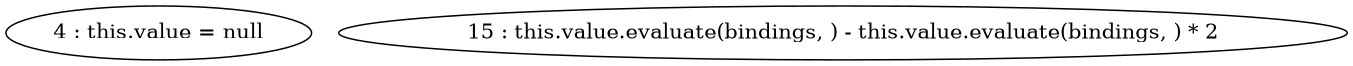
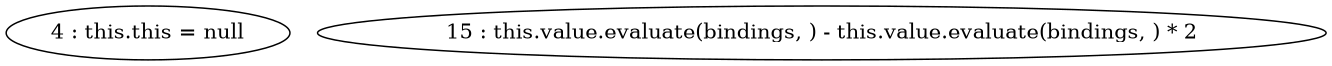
node "4 : this.value = null": label "4 : this.value = null" -> "4 : this.this = null"
